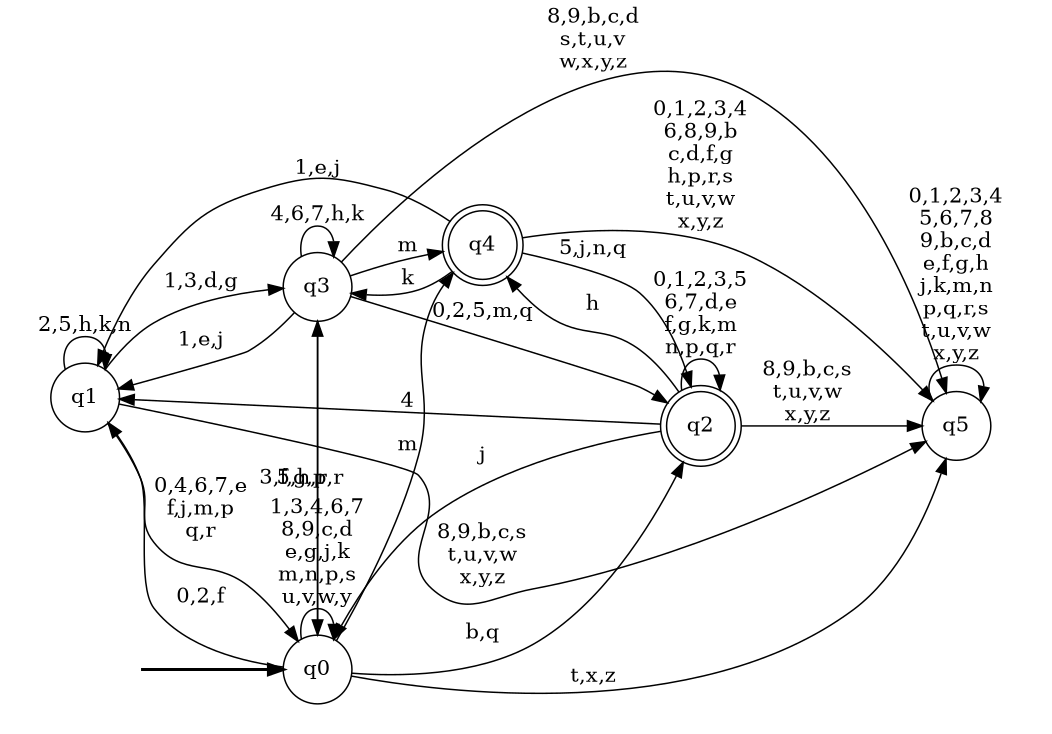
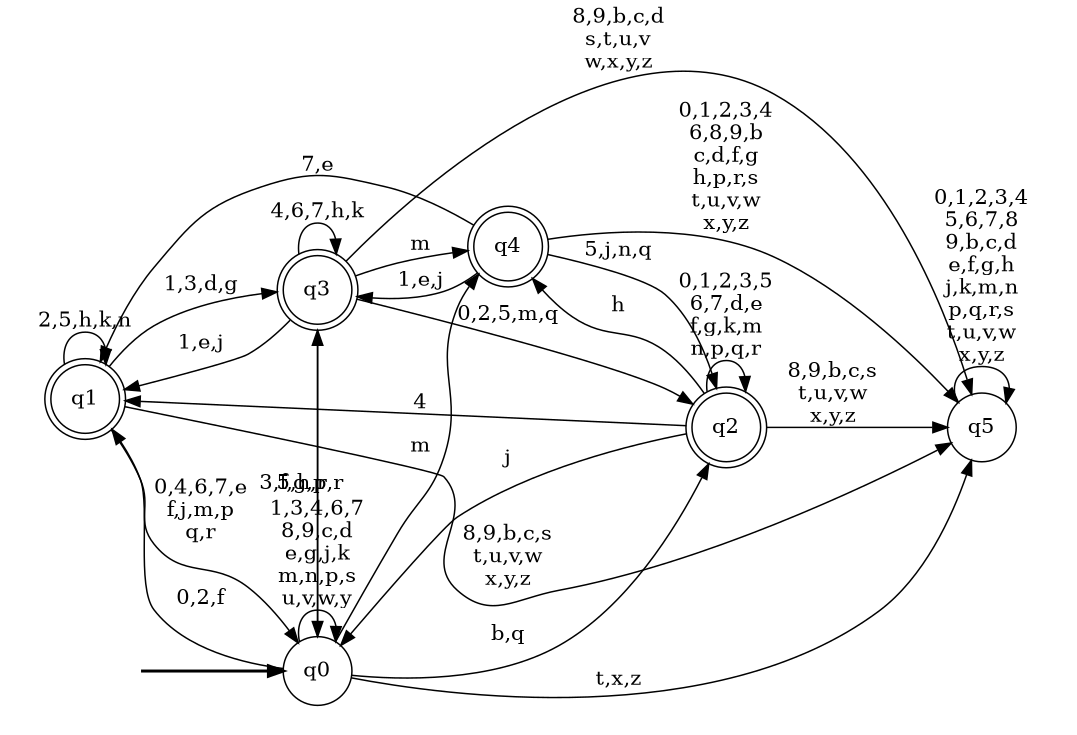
edge "q4" -> "q1": label "1,e,j" -> "7,e"
edge "q4" -> "q3": label "k" -> "1,e,j"
node "q3": shape circle -> doublecircle
node "q1": shape circle -> doublecircle
